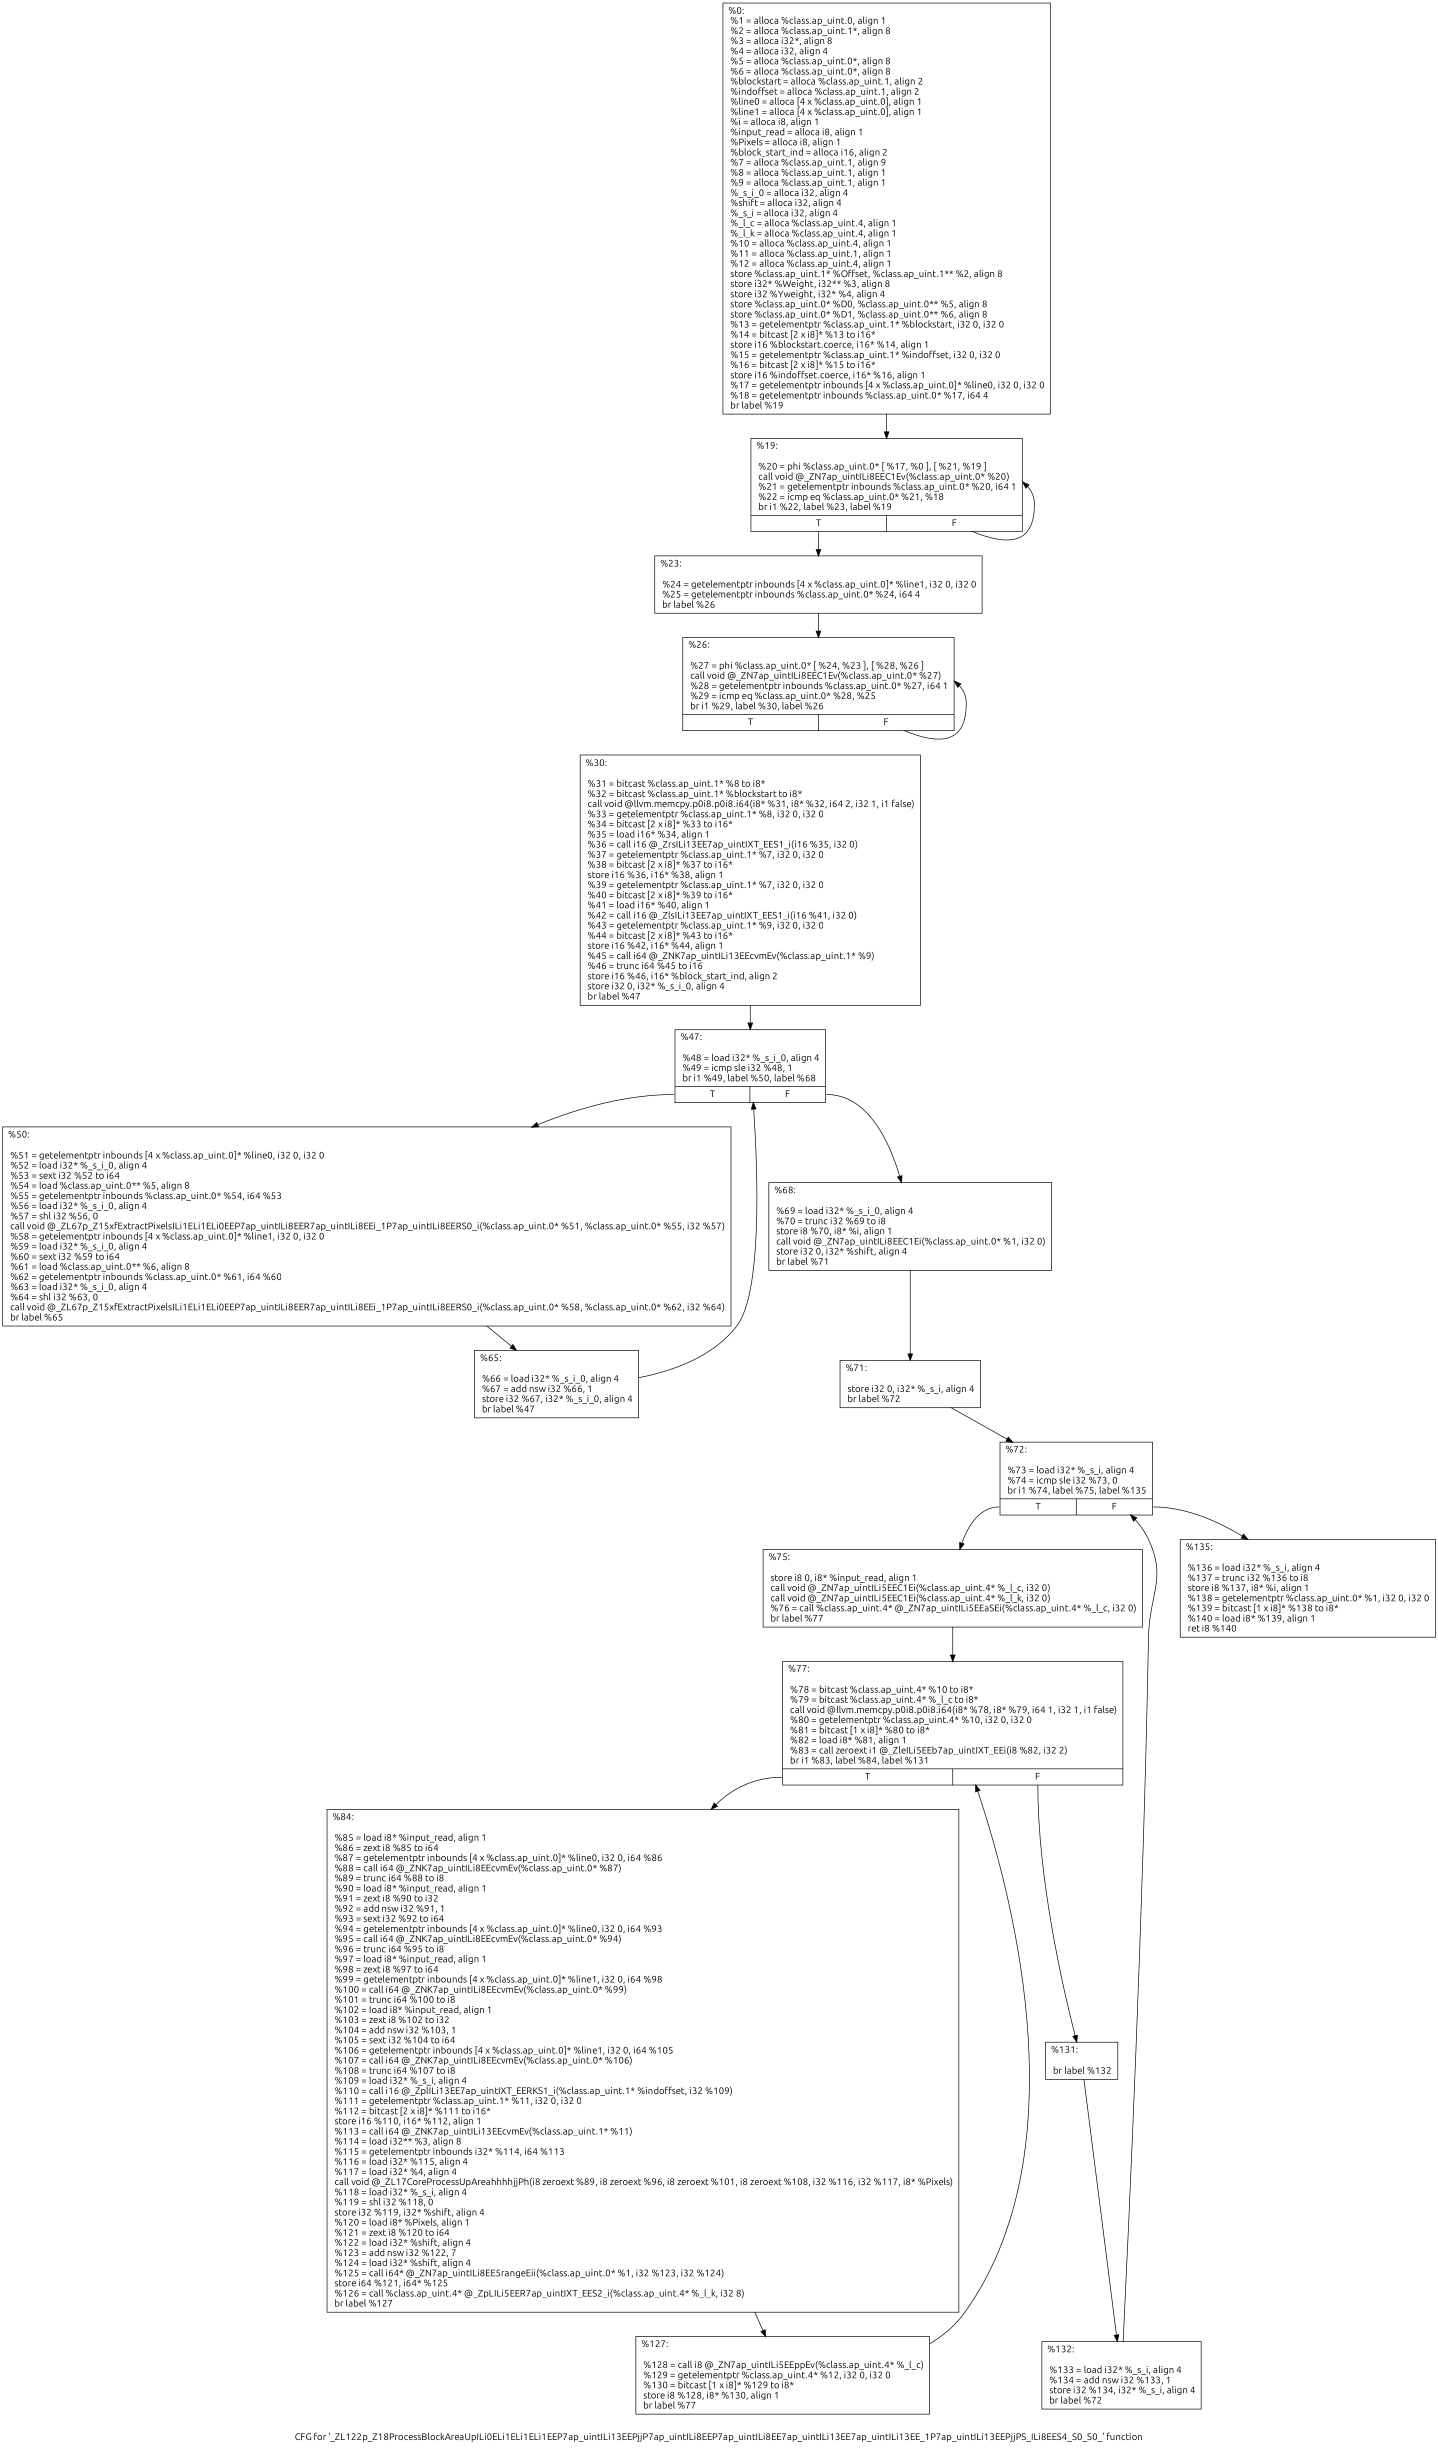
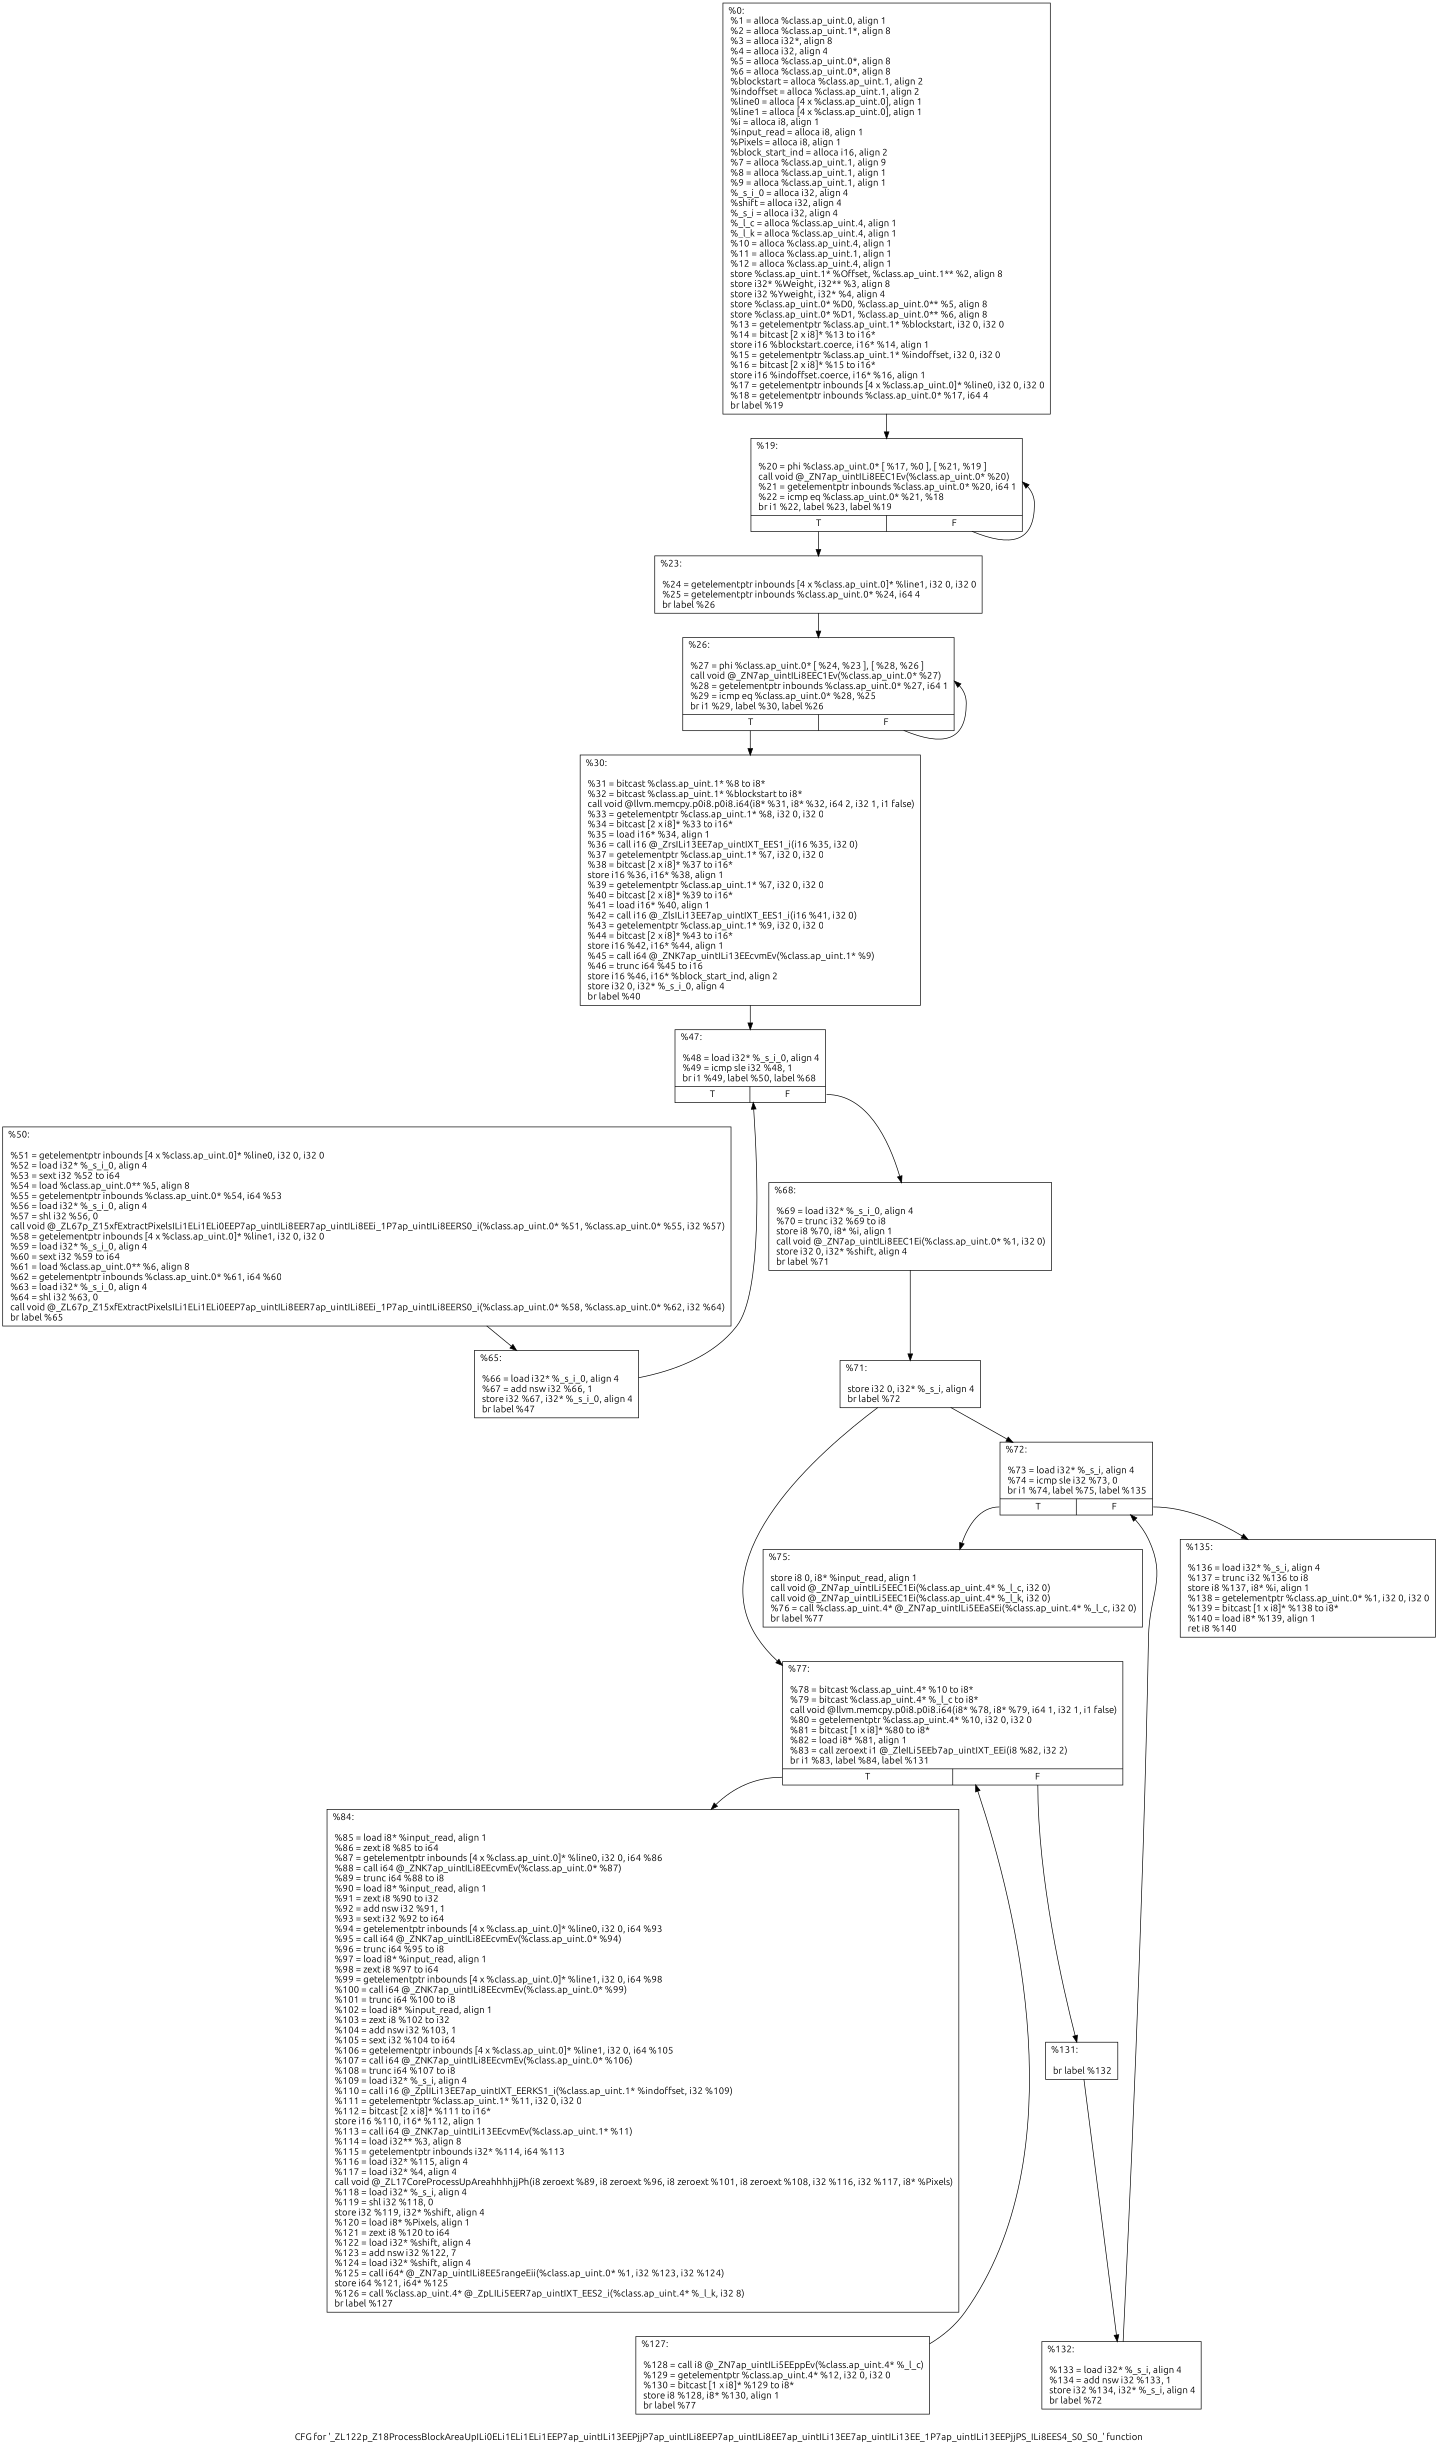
edge "%26:" -> "%30:": added
node "%30:": text "br label %47" -> "br label %40"
edge "%47:" -> "%50:": removed
edge "%75:" -> "%77:": now "%71:" -> "%77:"
edge "%84:" -> "%127:": removed
